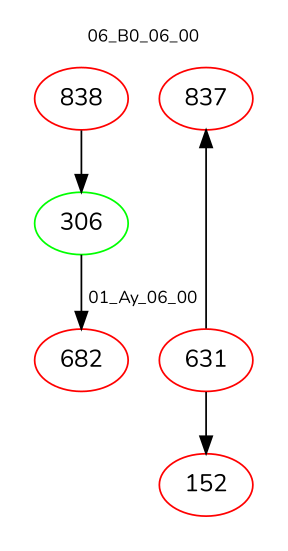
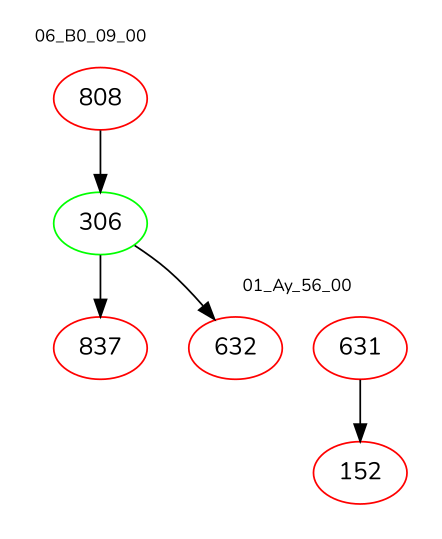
cluster "06_B0_06_00": label "06_B0_06_00" -> "06_B0_09_00"
node "838": label "838" -> "808"
edge "631" -> "837": now "306" -> "837"
cluster "01_Ay_06_00": label "01_Ay_06_00" -> "01_Ay_56_00"
node "682": label "682" -> "632"
